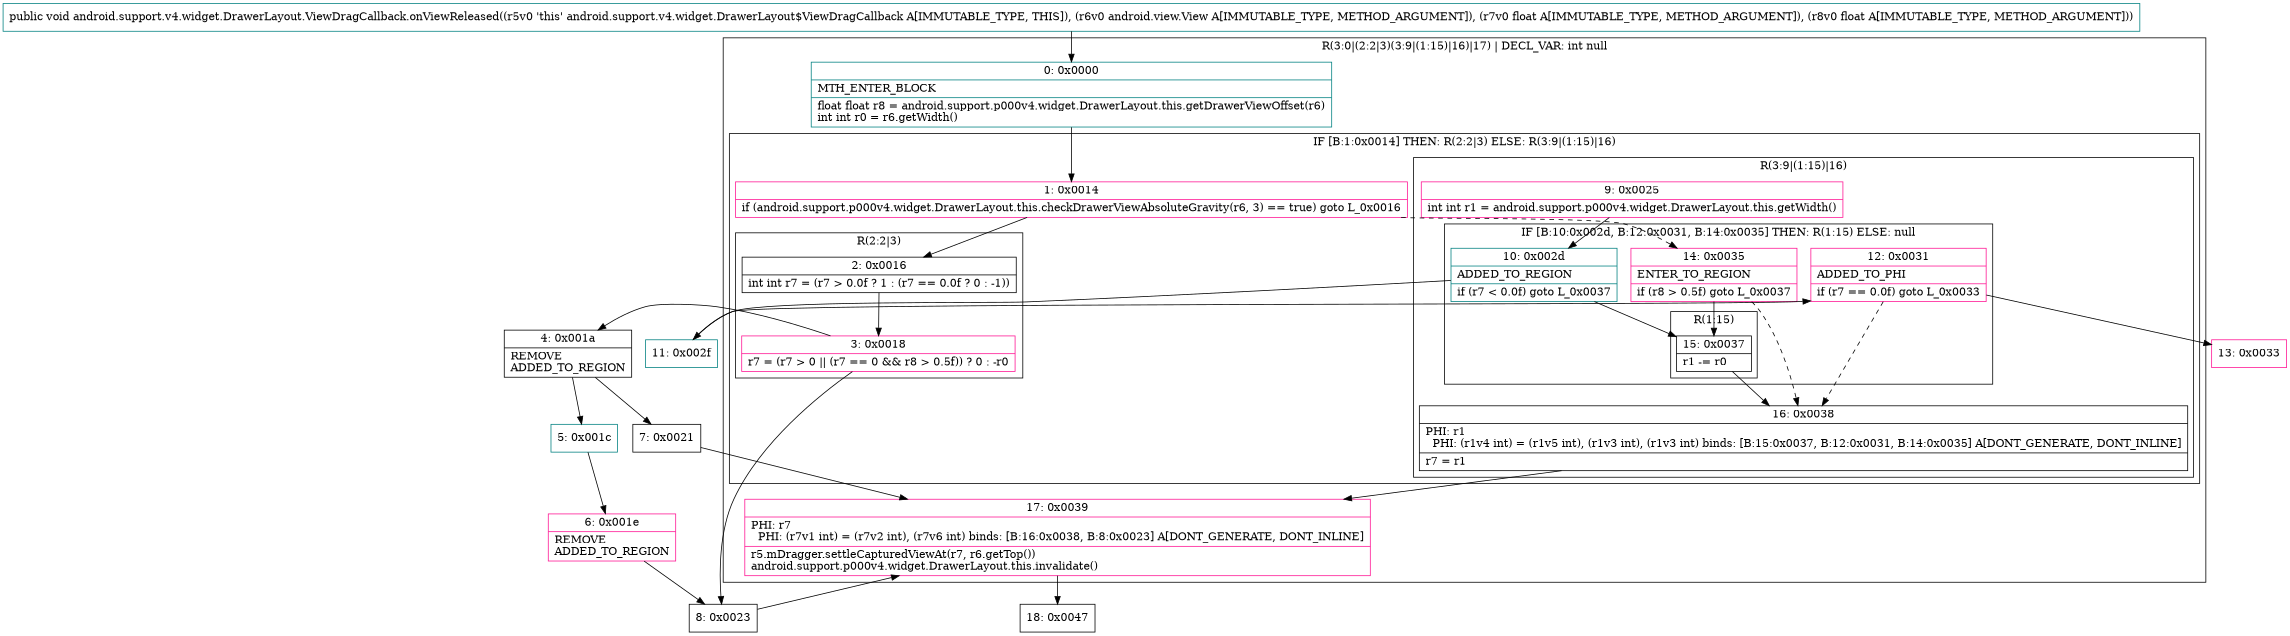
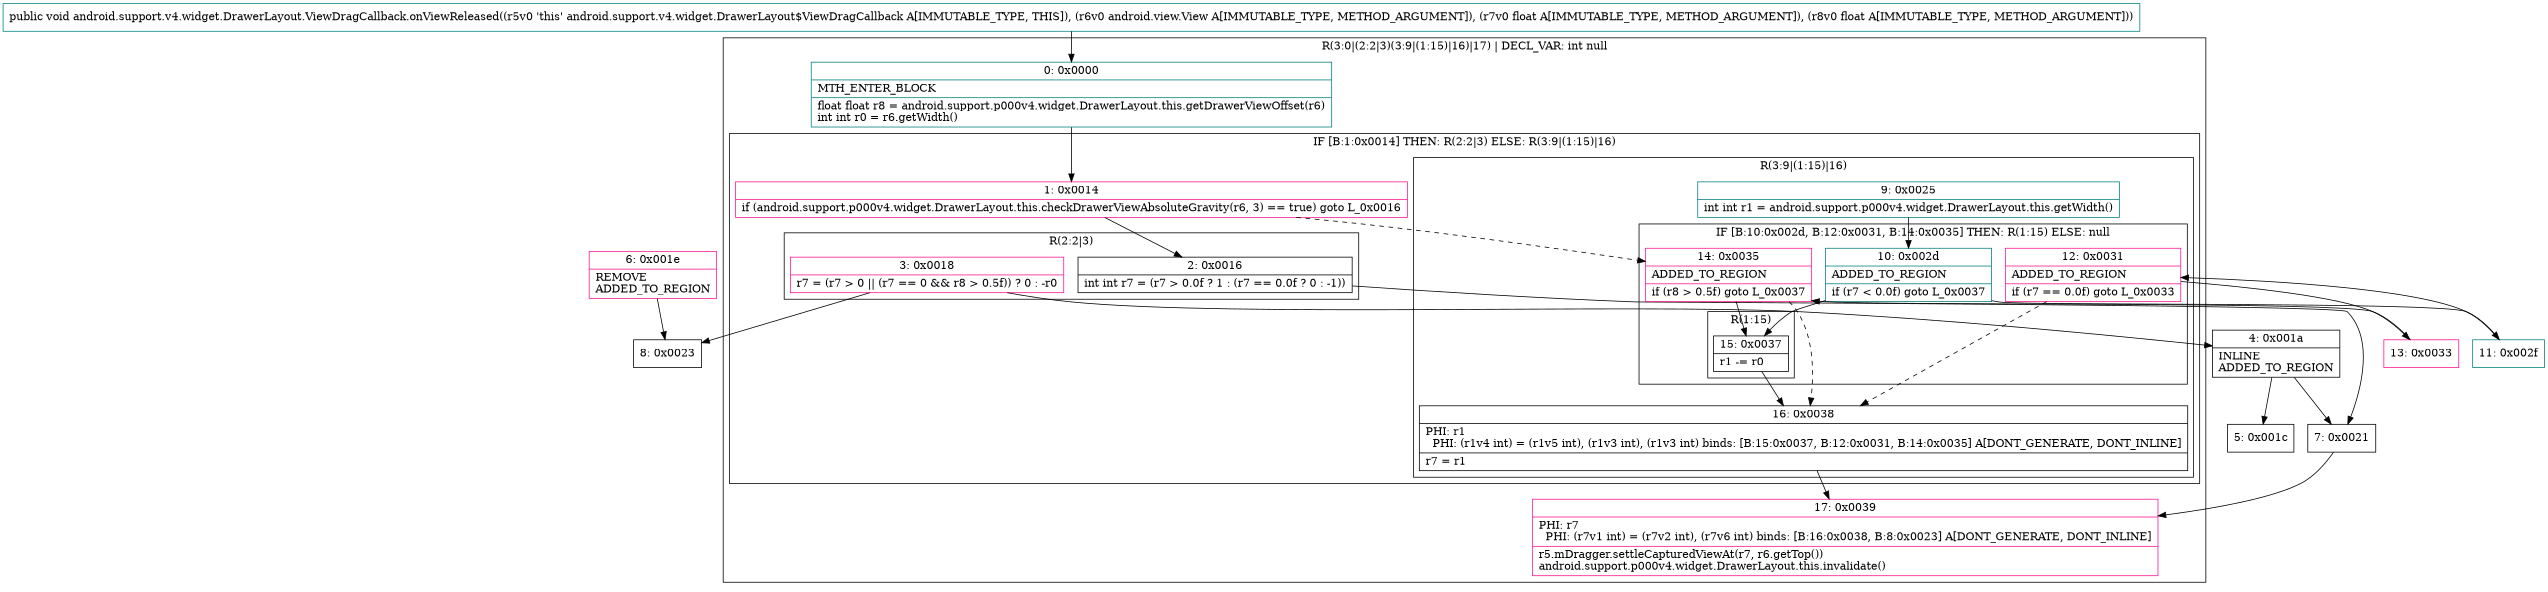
node "9: 0x0025": color deeppink -> teal
node "14: 0x0035": text "ENTER_TO_REGION" -> "ADDED_TO_REGION"
node "12: 0x0031": text "ADDED_TO_PHI" -> "ADDED_TO_REGION"
edge "13: 0x0033" -> "14: 0x0035": added
edge "2: 0x0016" -> "3: 0x0018": now "2: 0x0016" -> "7: 0x0021"
node "4: 0x001a": text "REMOVE" -> "INLINE"
node "5: 0x001c": color teal -> black
edge "5: 0x001c" -> "6: 0x001e": removed
edge "8: 0x0023" -> "17: 0x0039": removed
node "18: 0x0047": removed
